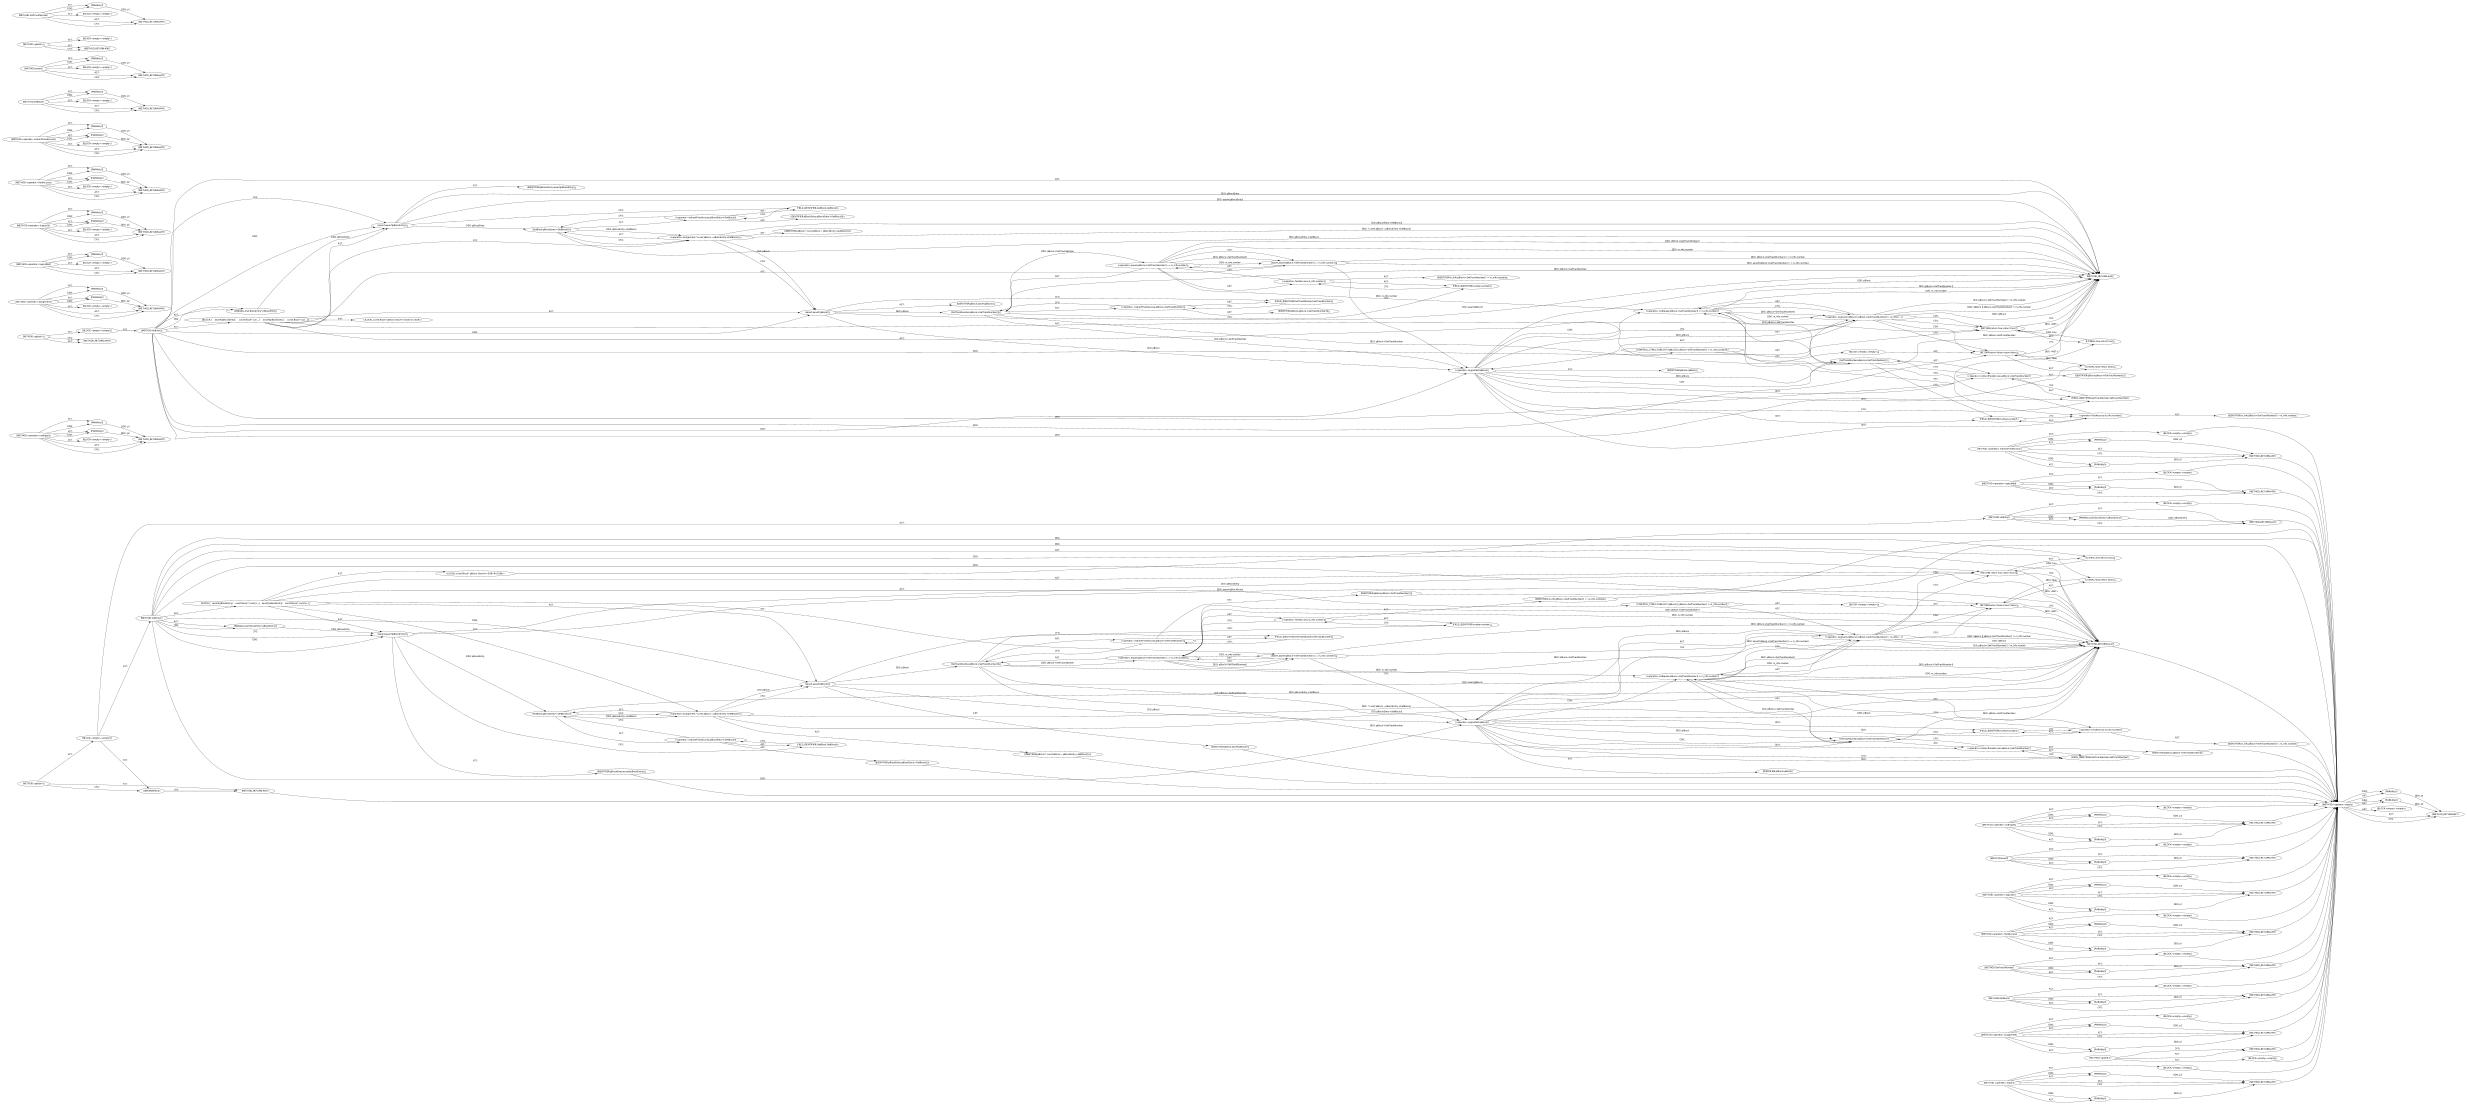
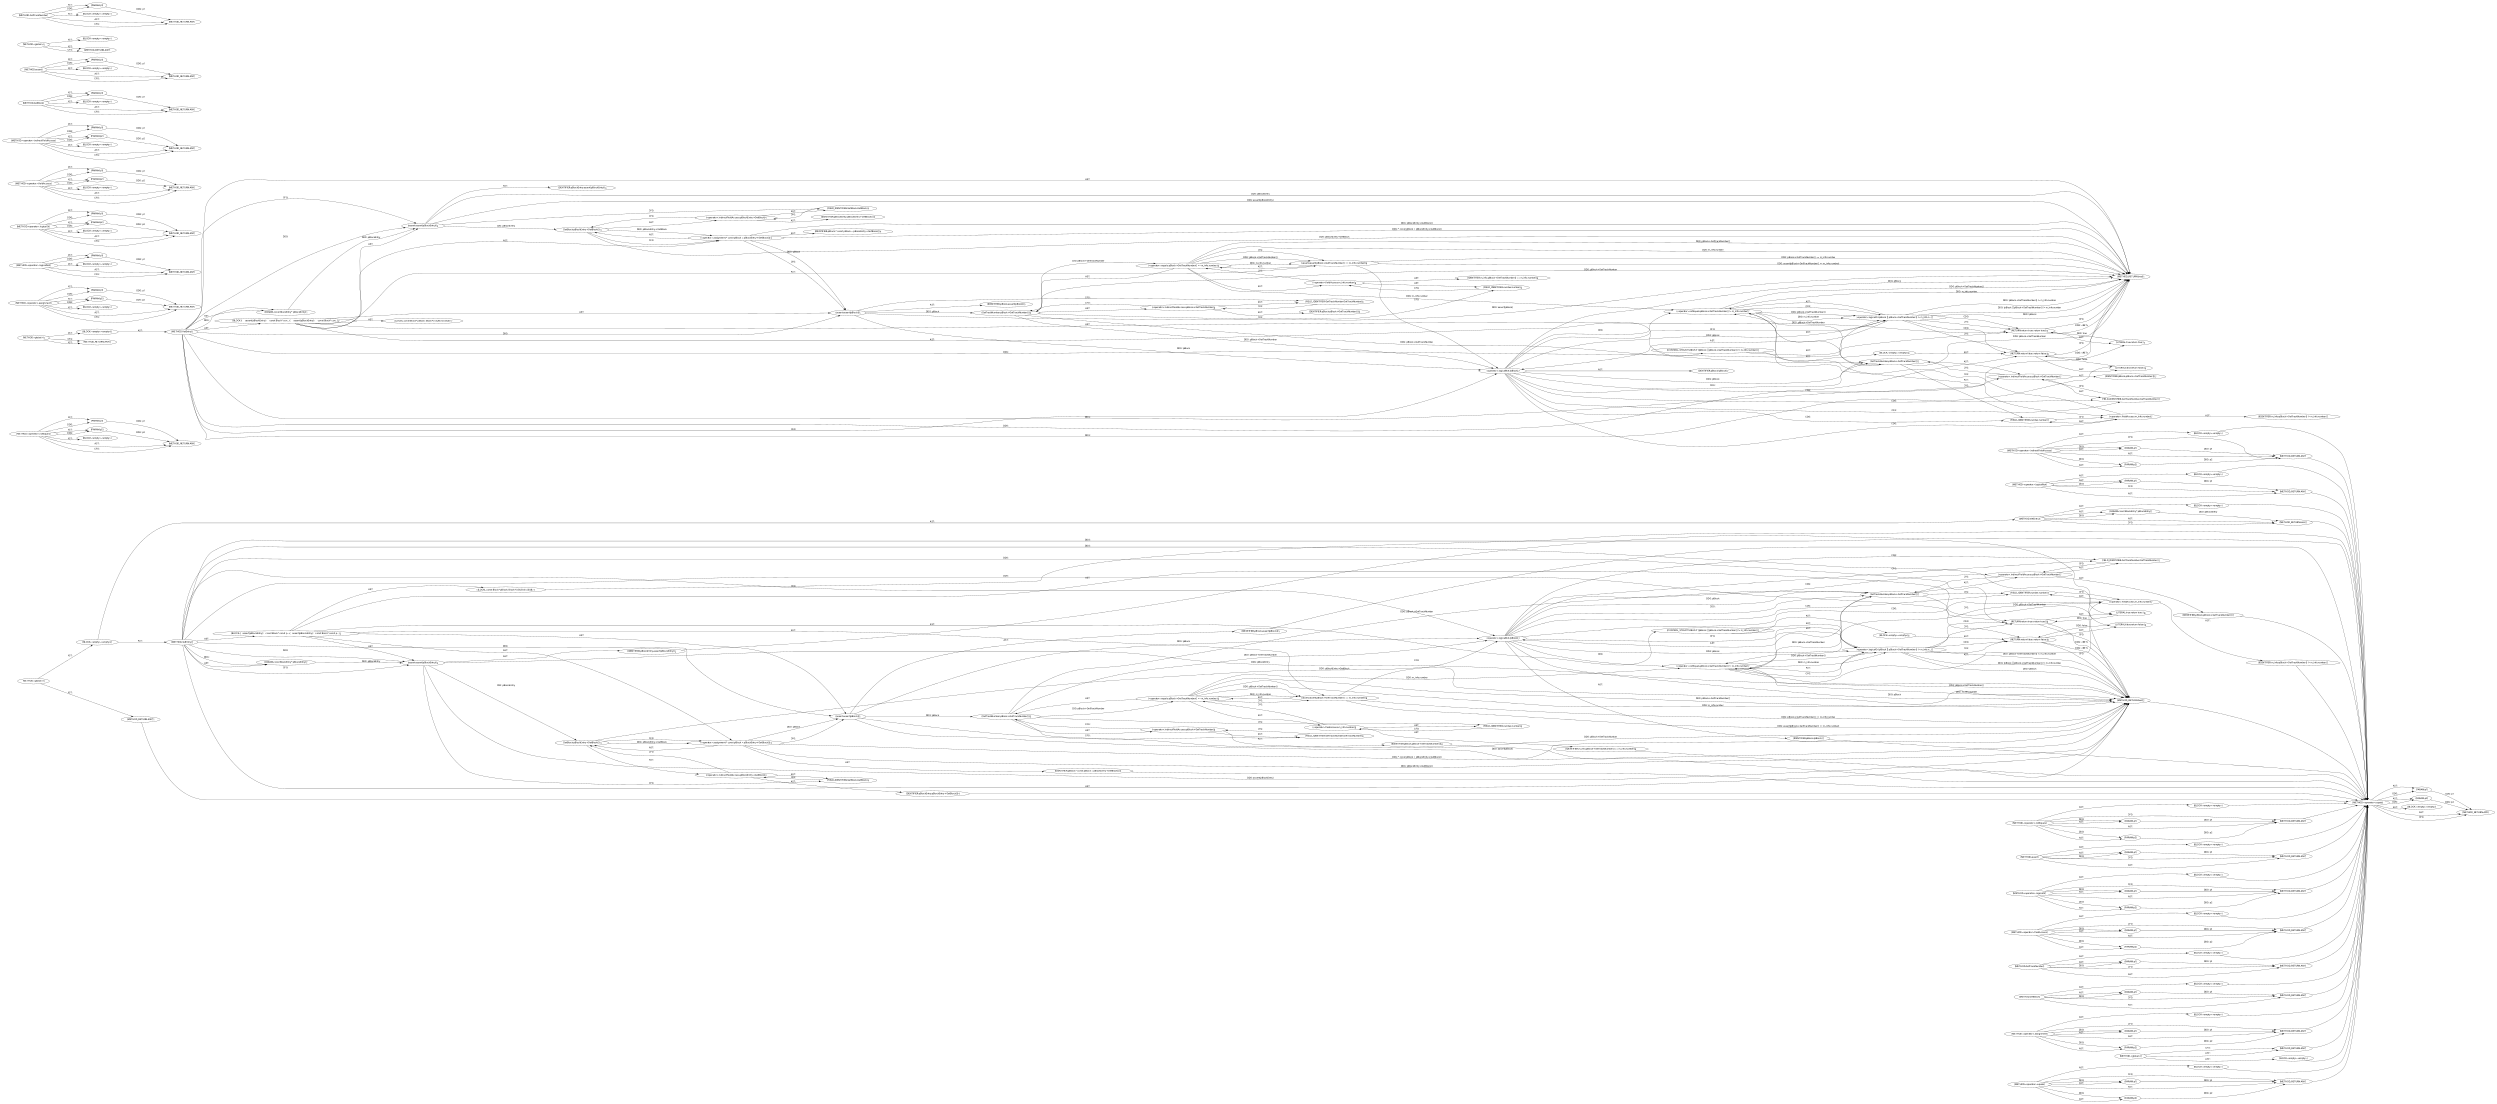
node "(UNKNOWN,t,t)": removed
